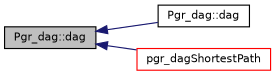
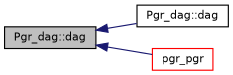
node "pgr_dagShortestPath": label "pgr_dagShortestPath" -> "pgr_pgr"
